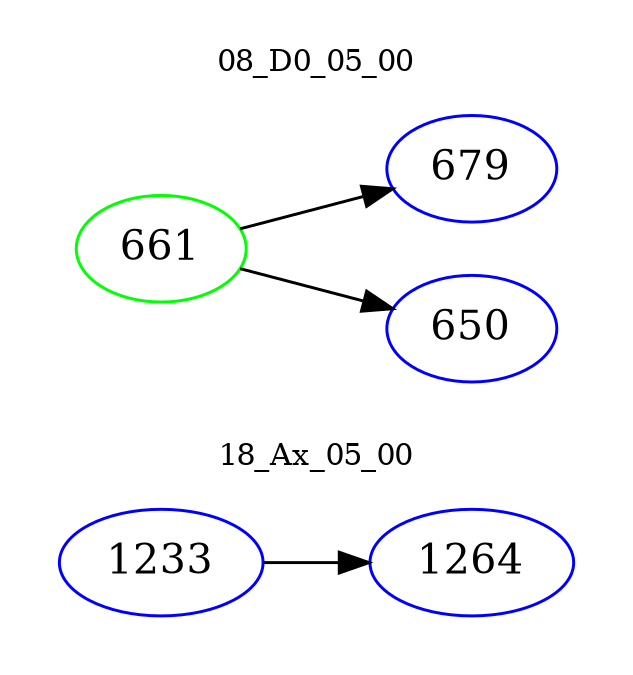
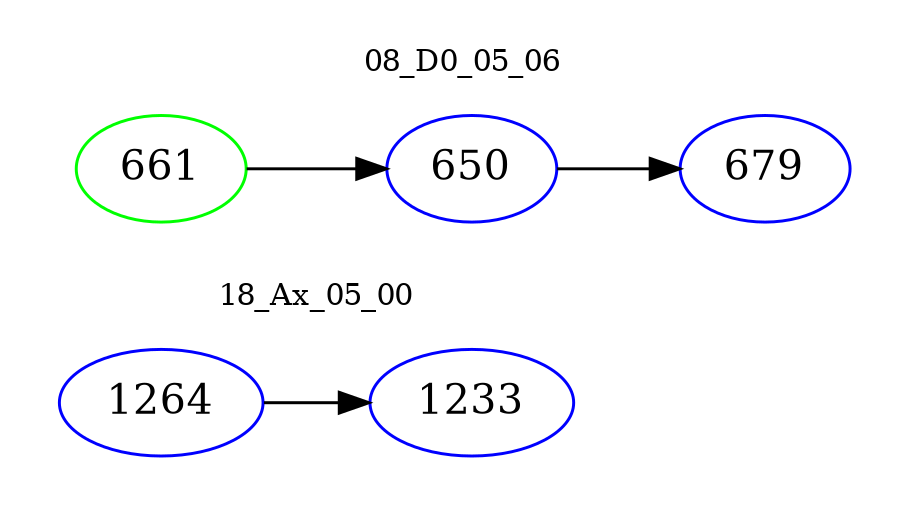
cluster "08_D0_05_00": label "08_D0_05_00" -> "08_D0_05_06"
edge "661" -> "679": now "650" -> "679"
edge "1233" -> "1264": reversed
